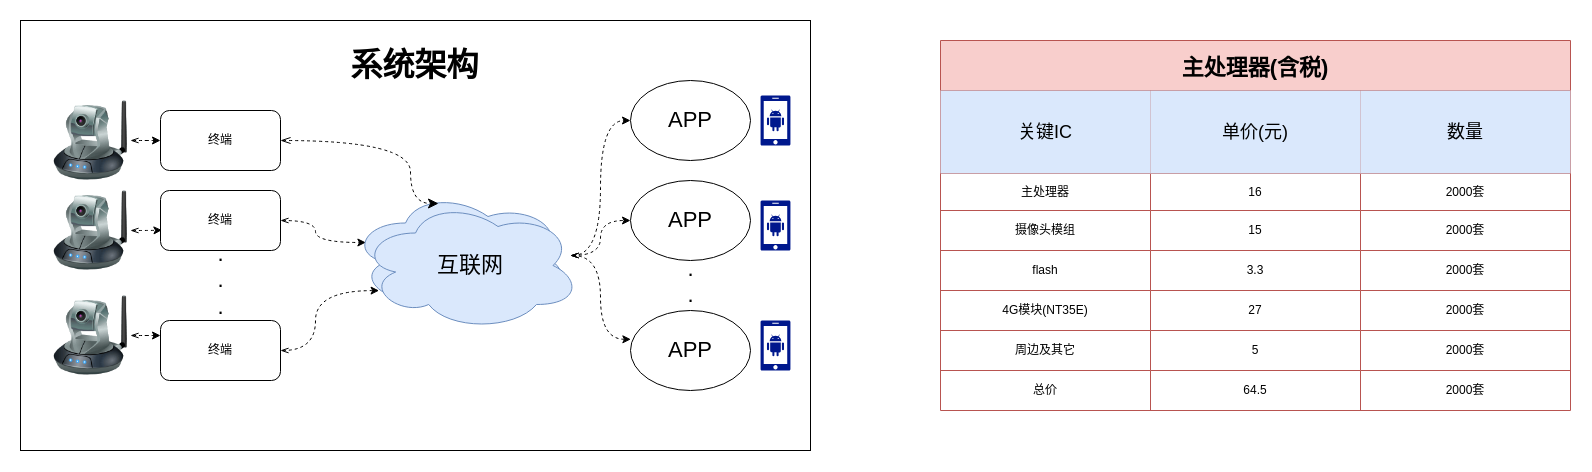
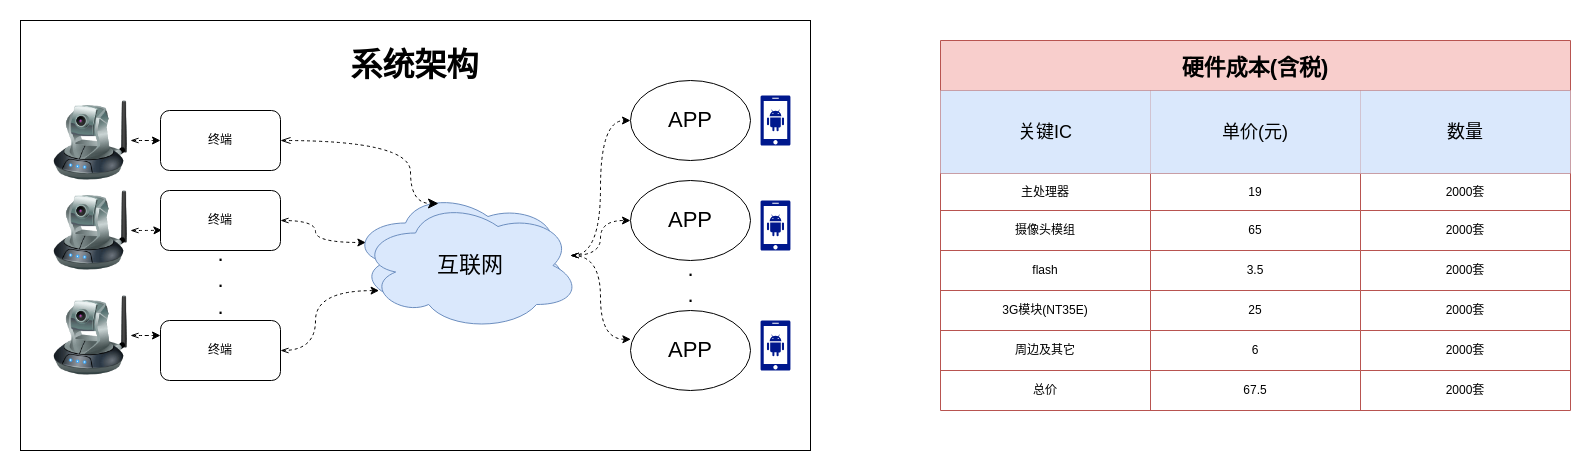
node "主处理器(含税)": label "主处理器(含税)" -> "硬件成本(含税)"
node "16": label "16" -> "19"
node "15": label "15" -> "65"
node "3.3": label "3.3" -> "3.5"
node "4G模块(NT35E)": label "4G模块(NT35E)" -> "3G模块(NT35E)"
node "27": label "27" -> "25"
node "5": label "5" -> "6"
node "64.5": label "64.5" -> "67.5"
